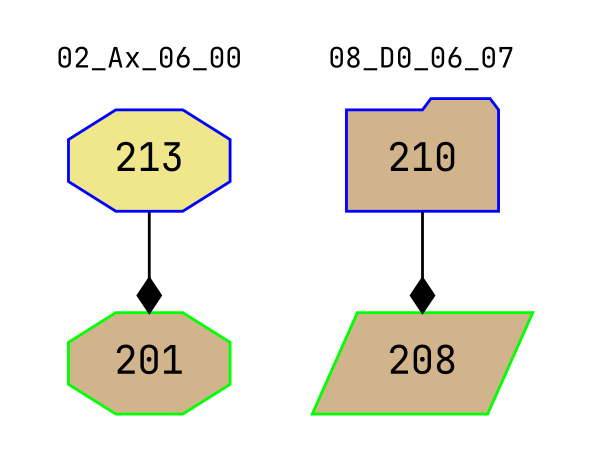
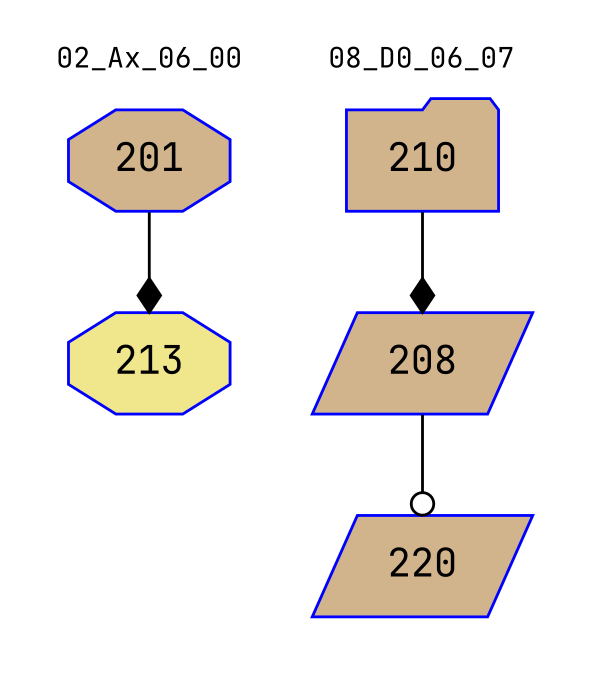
edge "213" -> "201": reversed
node "201": color green -> blue
node "208": color green -> blue
node "220": added
